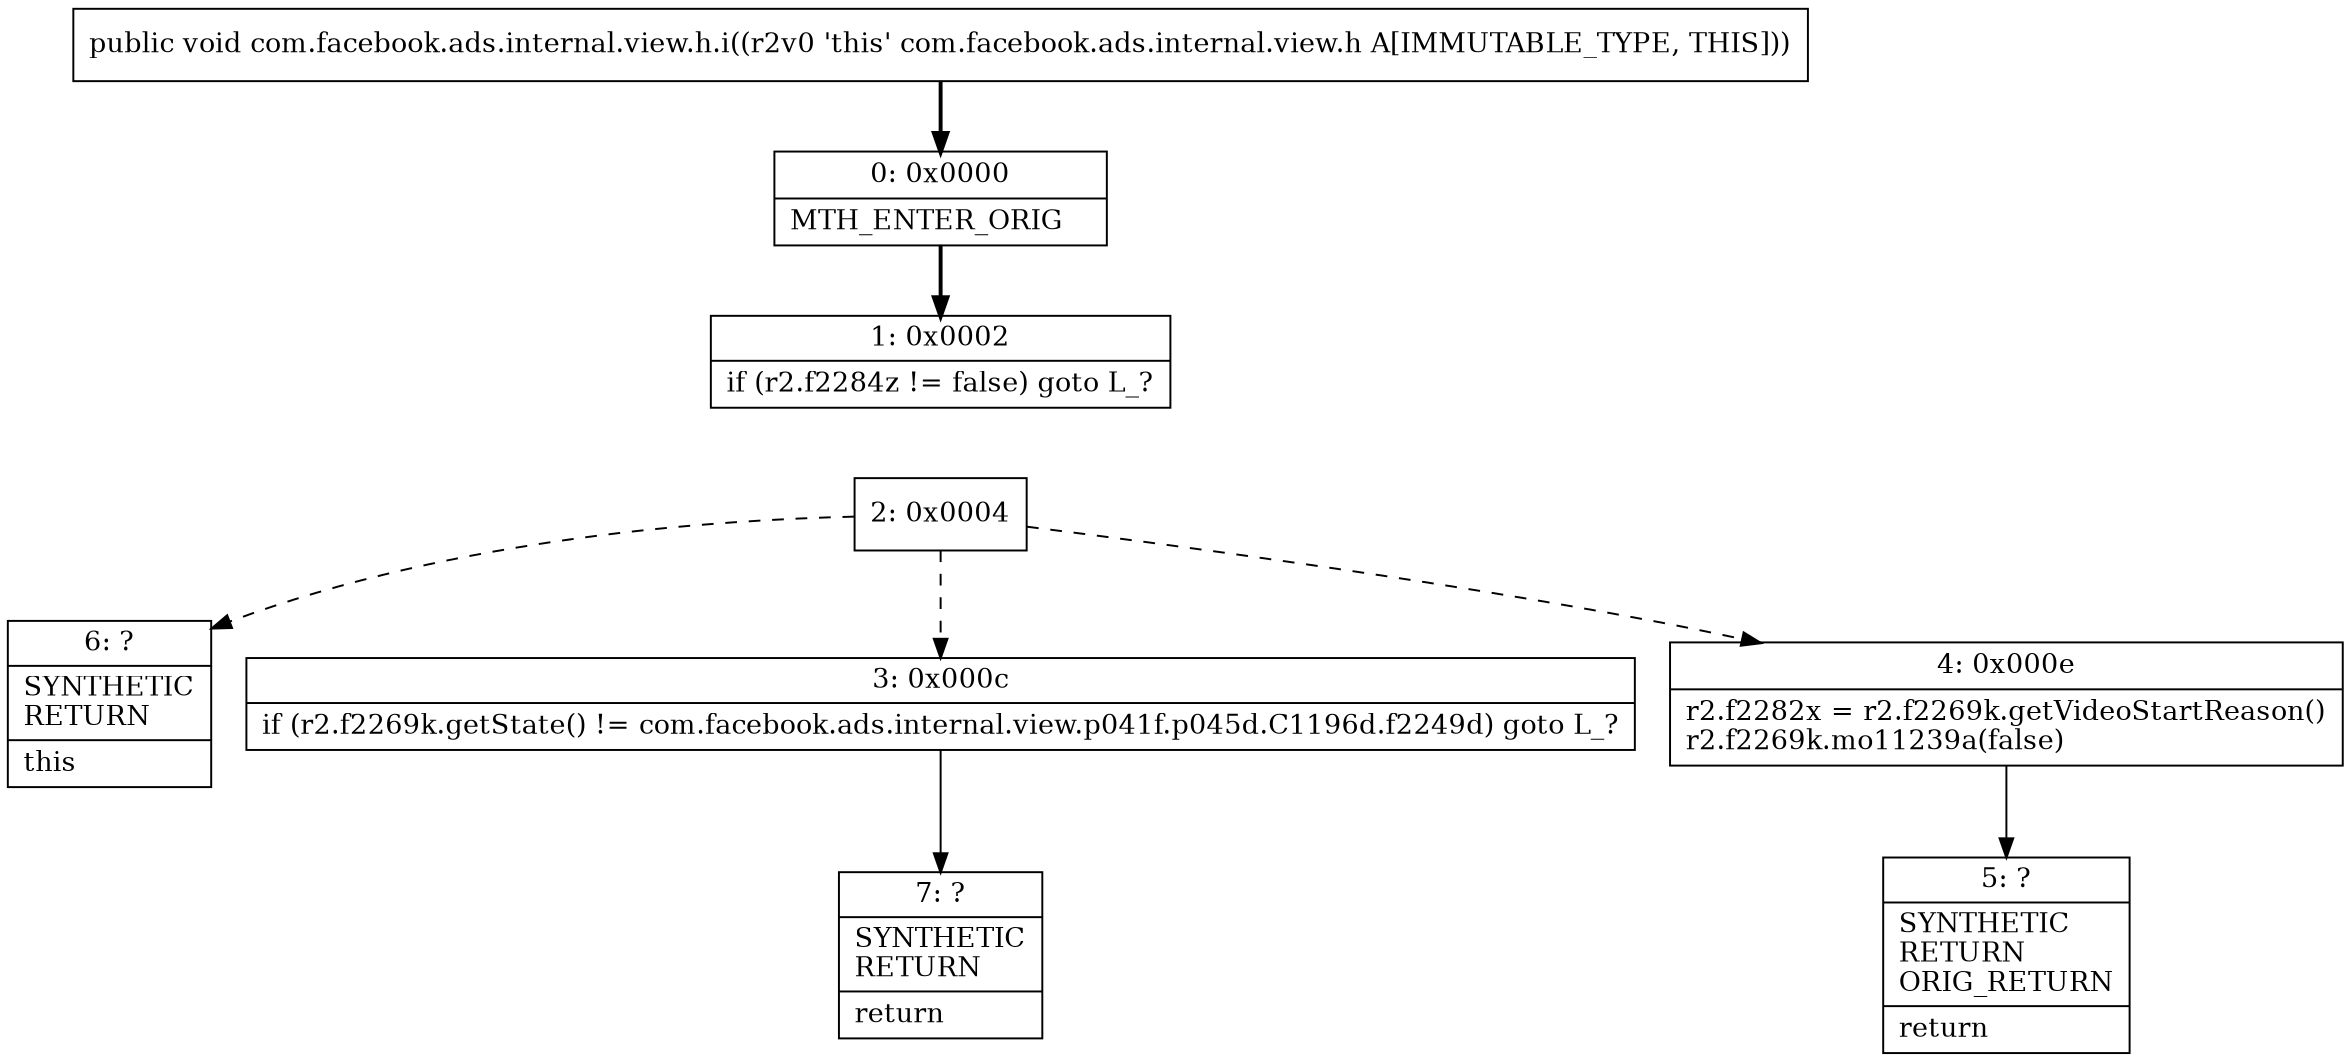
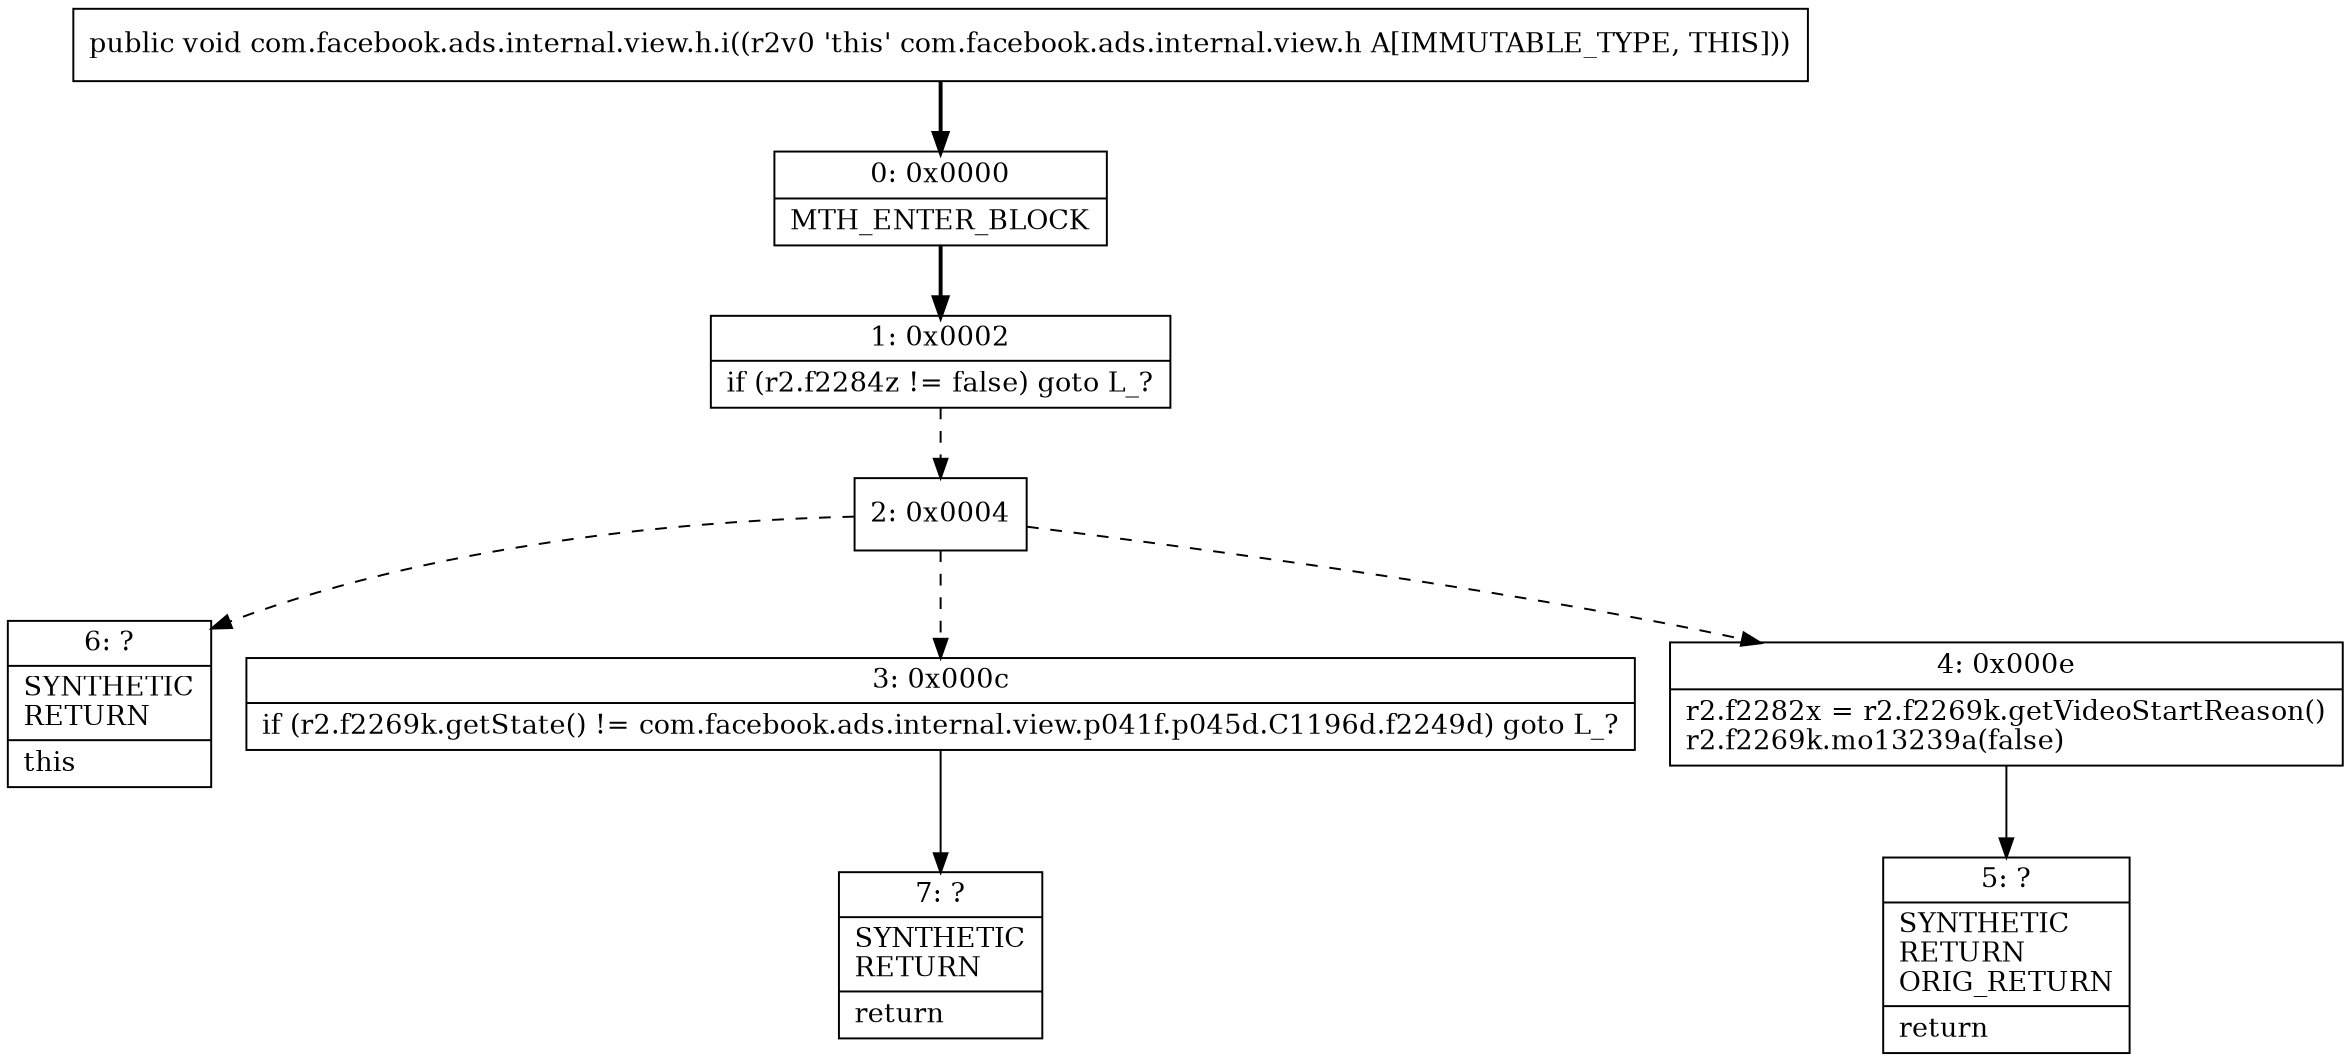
node "0: 0x0000": text "MTH_ENTER_ORIG" -> "MTH_ENTER_BLOCK"
edge "1: 0x0002" -> "2: 0x0004": added
node "4: 0x000e": text "r2.f2269k.mo11239a(false)" -> "r2.f2269k.mo13239a(false)"
